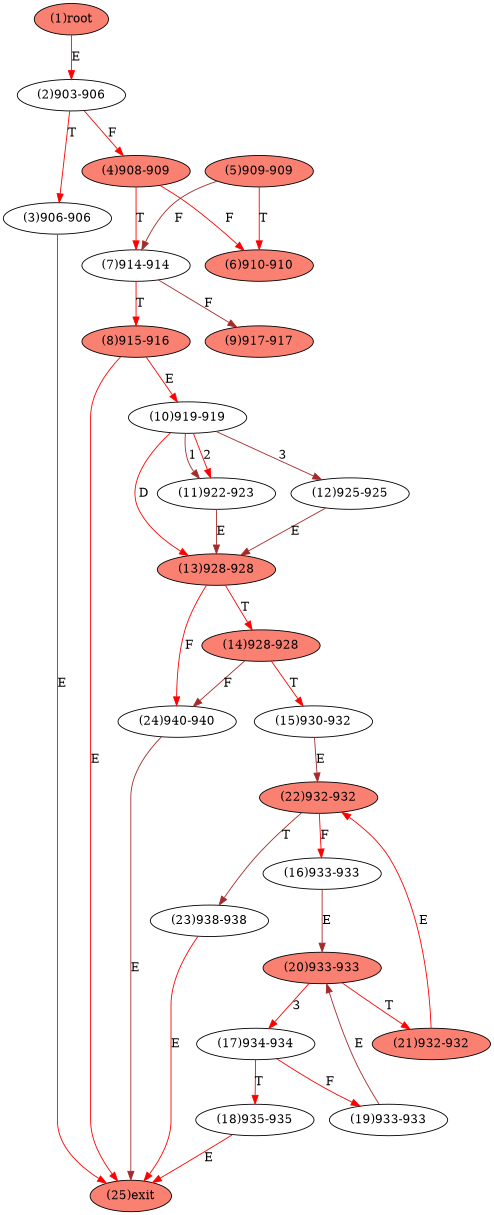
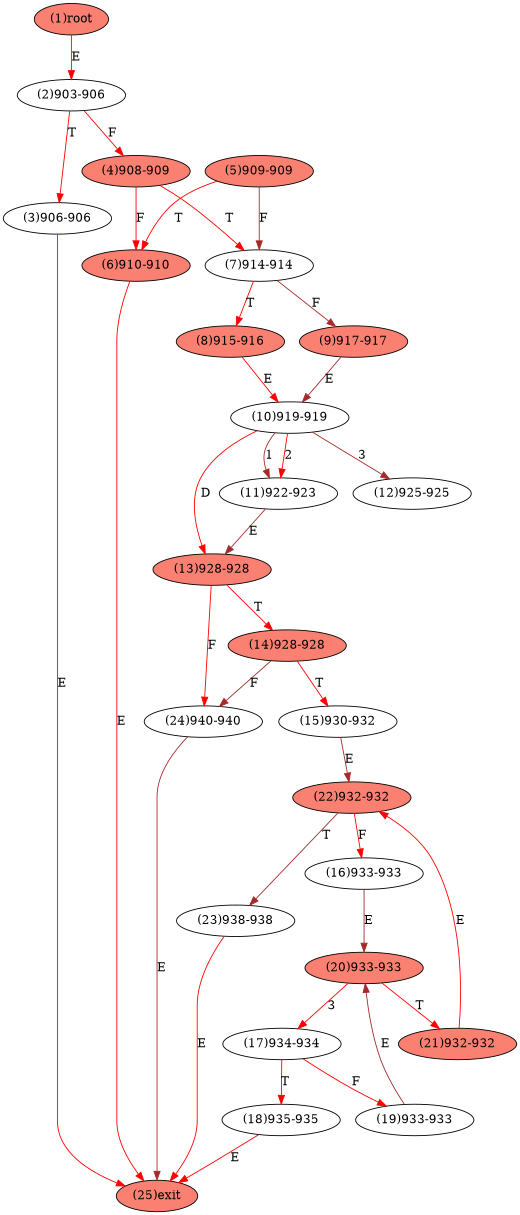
edge "(9)917-917" -> "(10)919-919": added, label "E"
edge "(12)925-925" -> "(13)928-928": removed, label "E"
edge "(8)915-916" -> "(25)exit": now "(6)910-910" -> "(25)exit"
